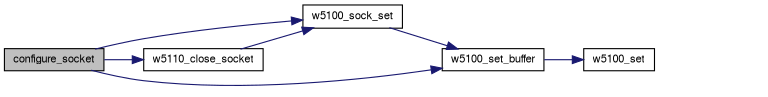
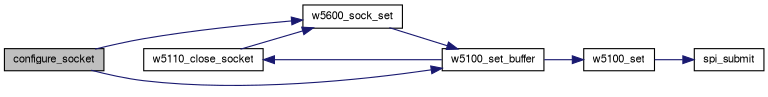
node "w5100_sock_set": label "w5100_sock_set" -> "w5600_sock_set"
edge "configure_socket" -> "w5110_close_socket": now "w5100_set_buffer" -> "w5110_close_socket"
node "spi_submit": added
